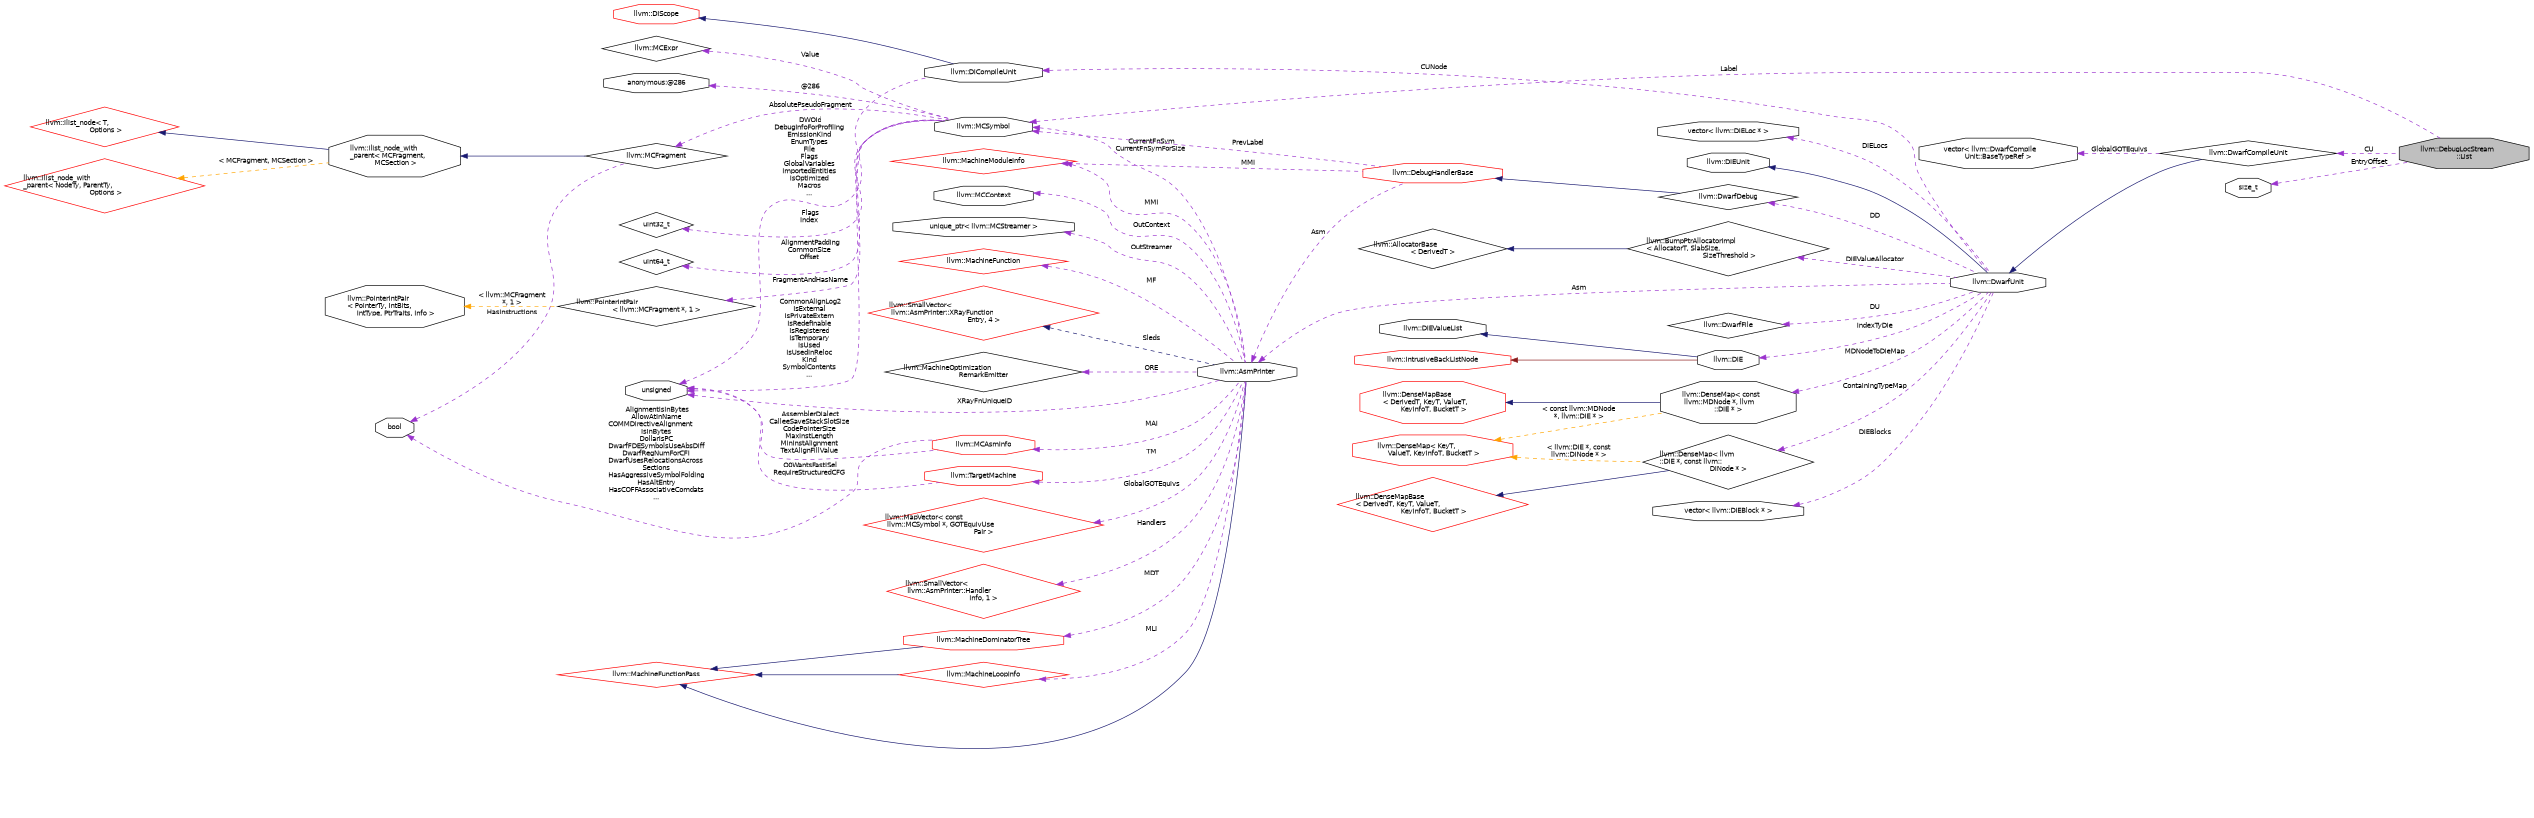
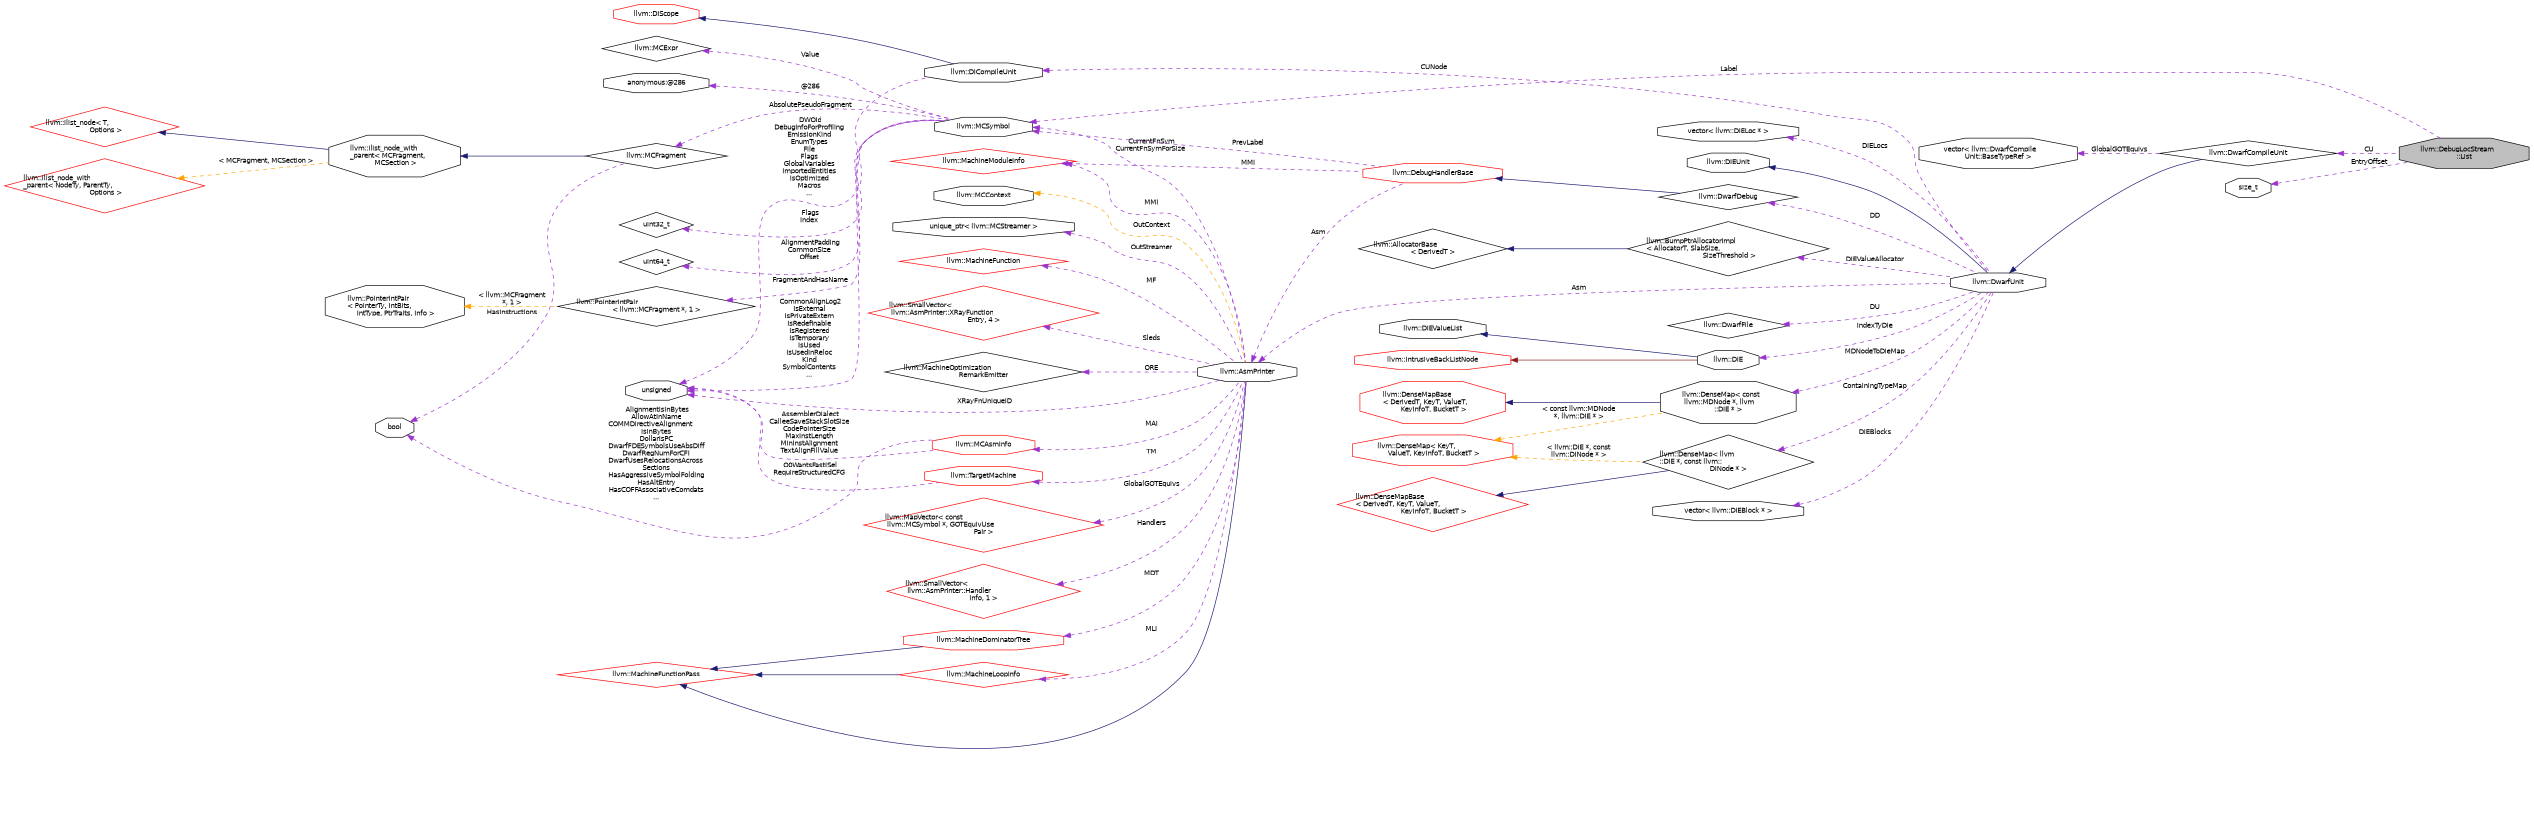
edge "llvm::AsmPrinter" -> "llvm::MCContext": color darkorchid3 -> orange
edge "llvm::AsmPrinter" -> "llvm::SmallVector< llvm::AsmPrinter::XRayFunction Entry, 4 >": color midnightblue -> darkorchid3
